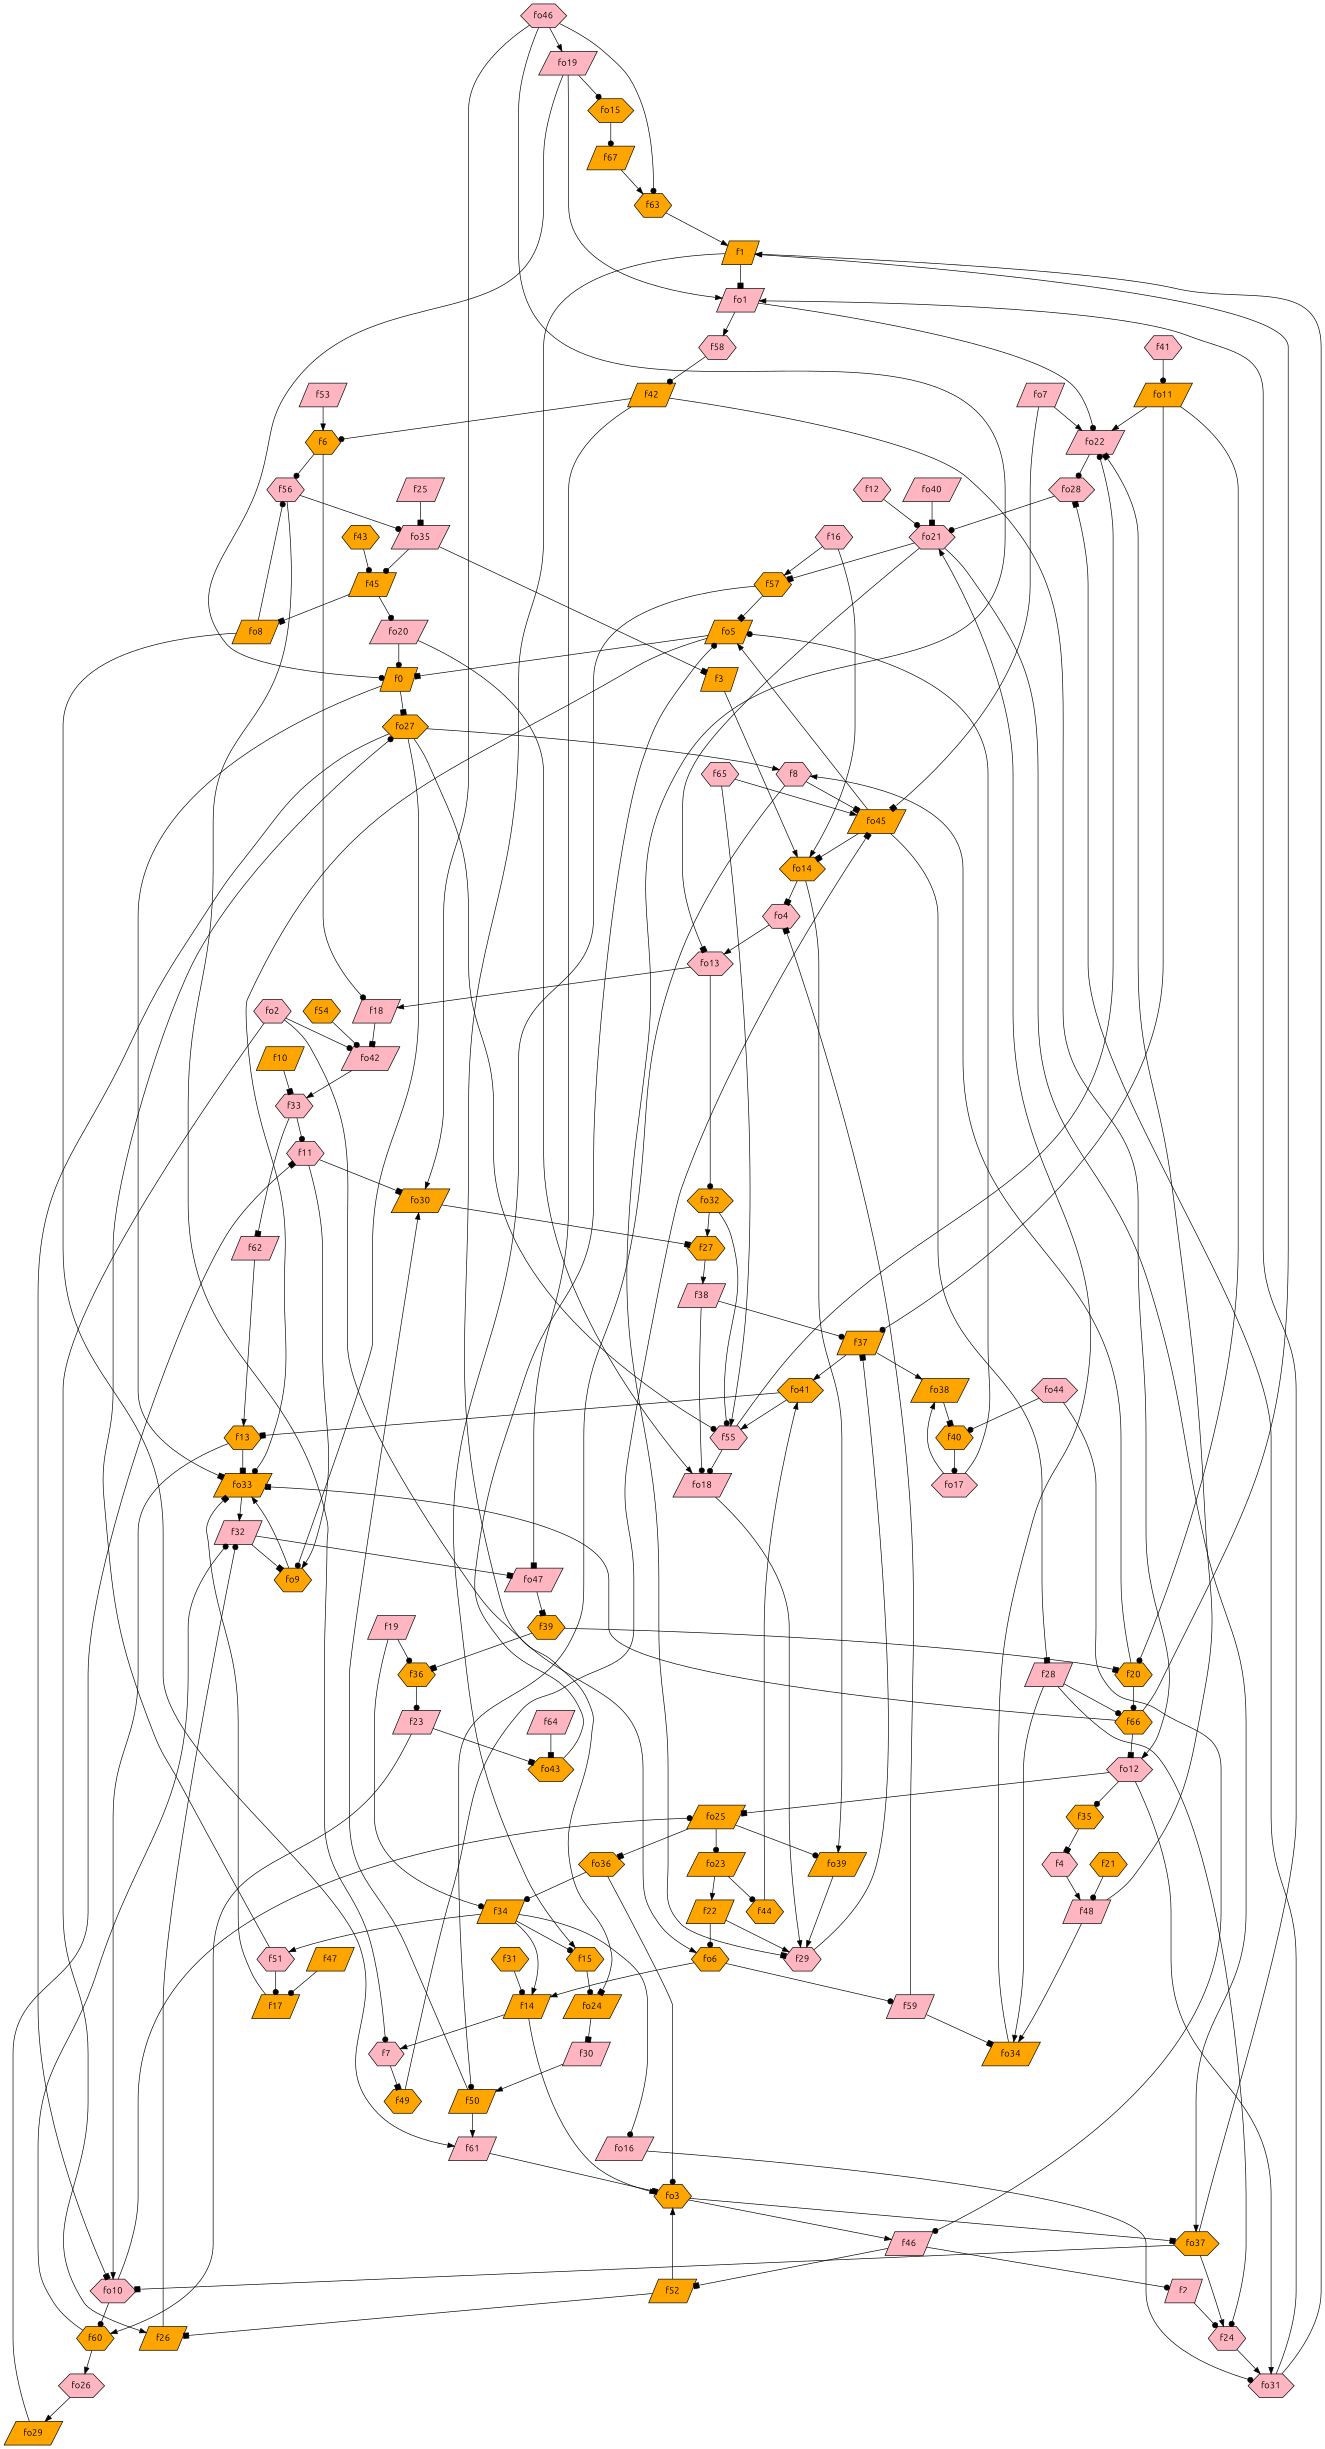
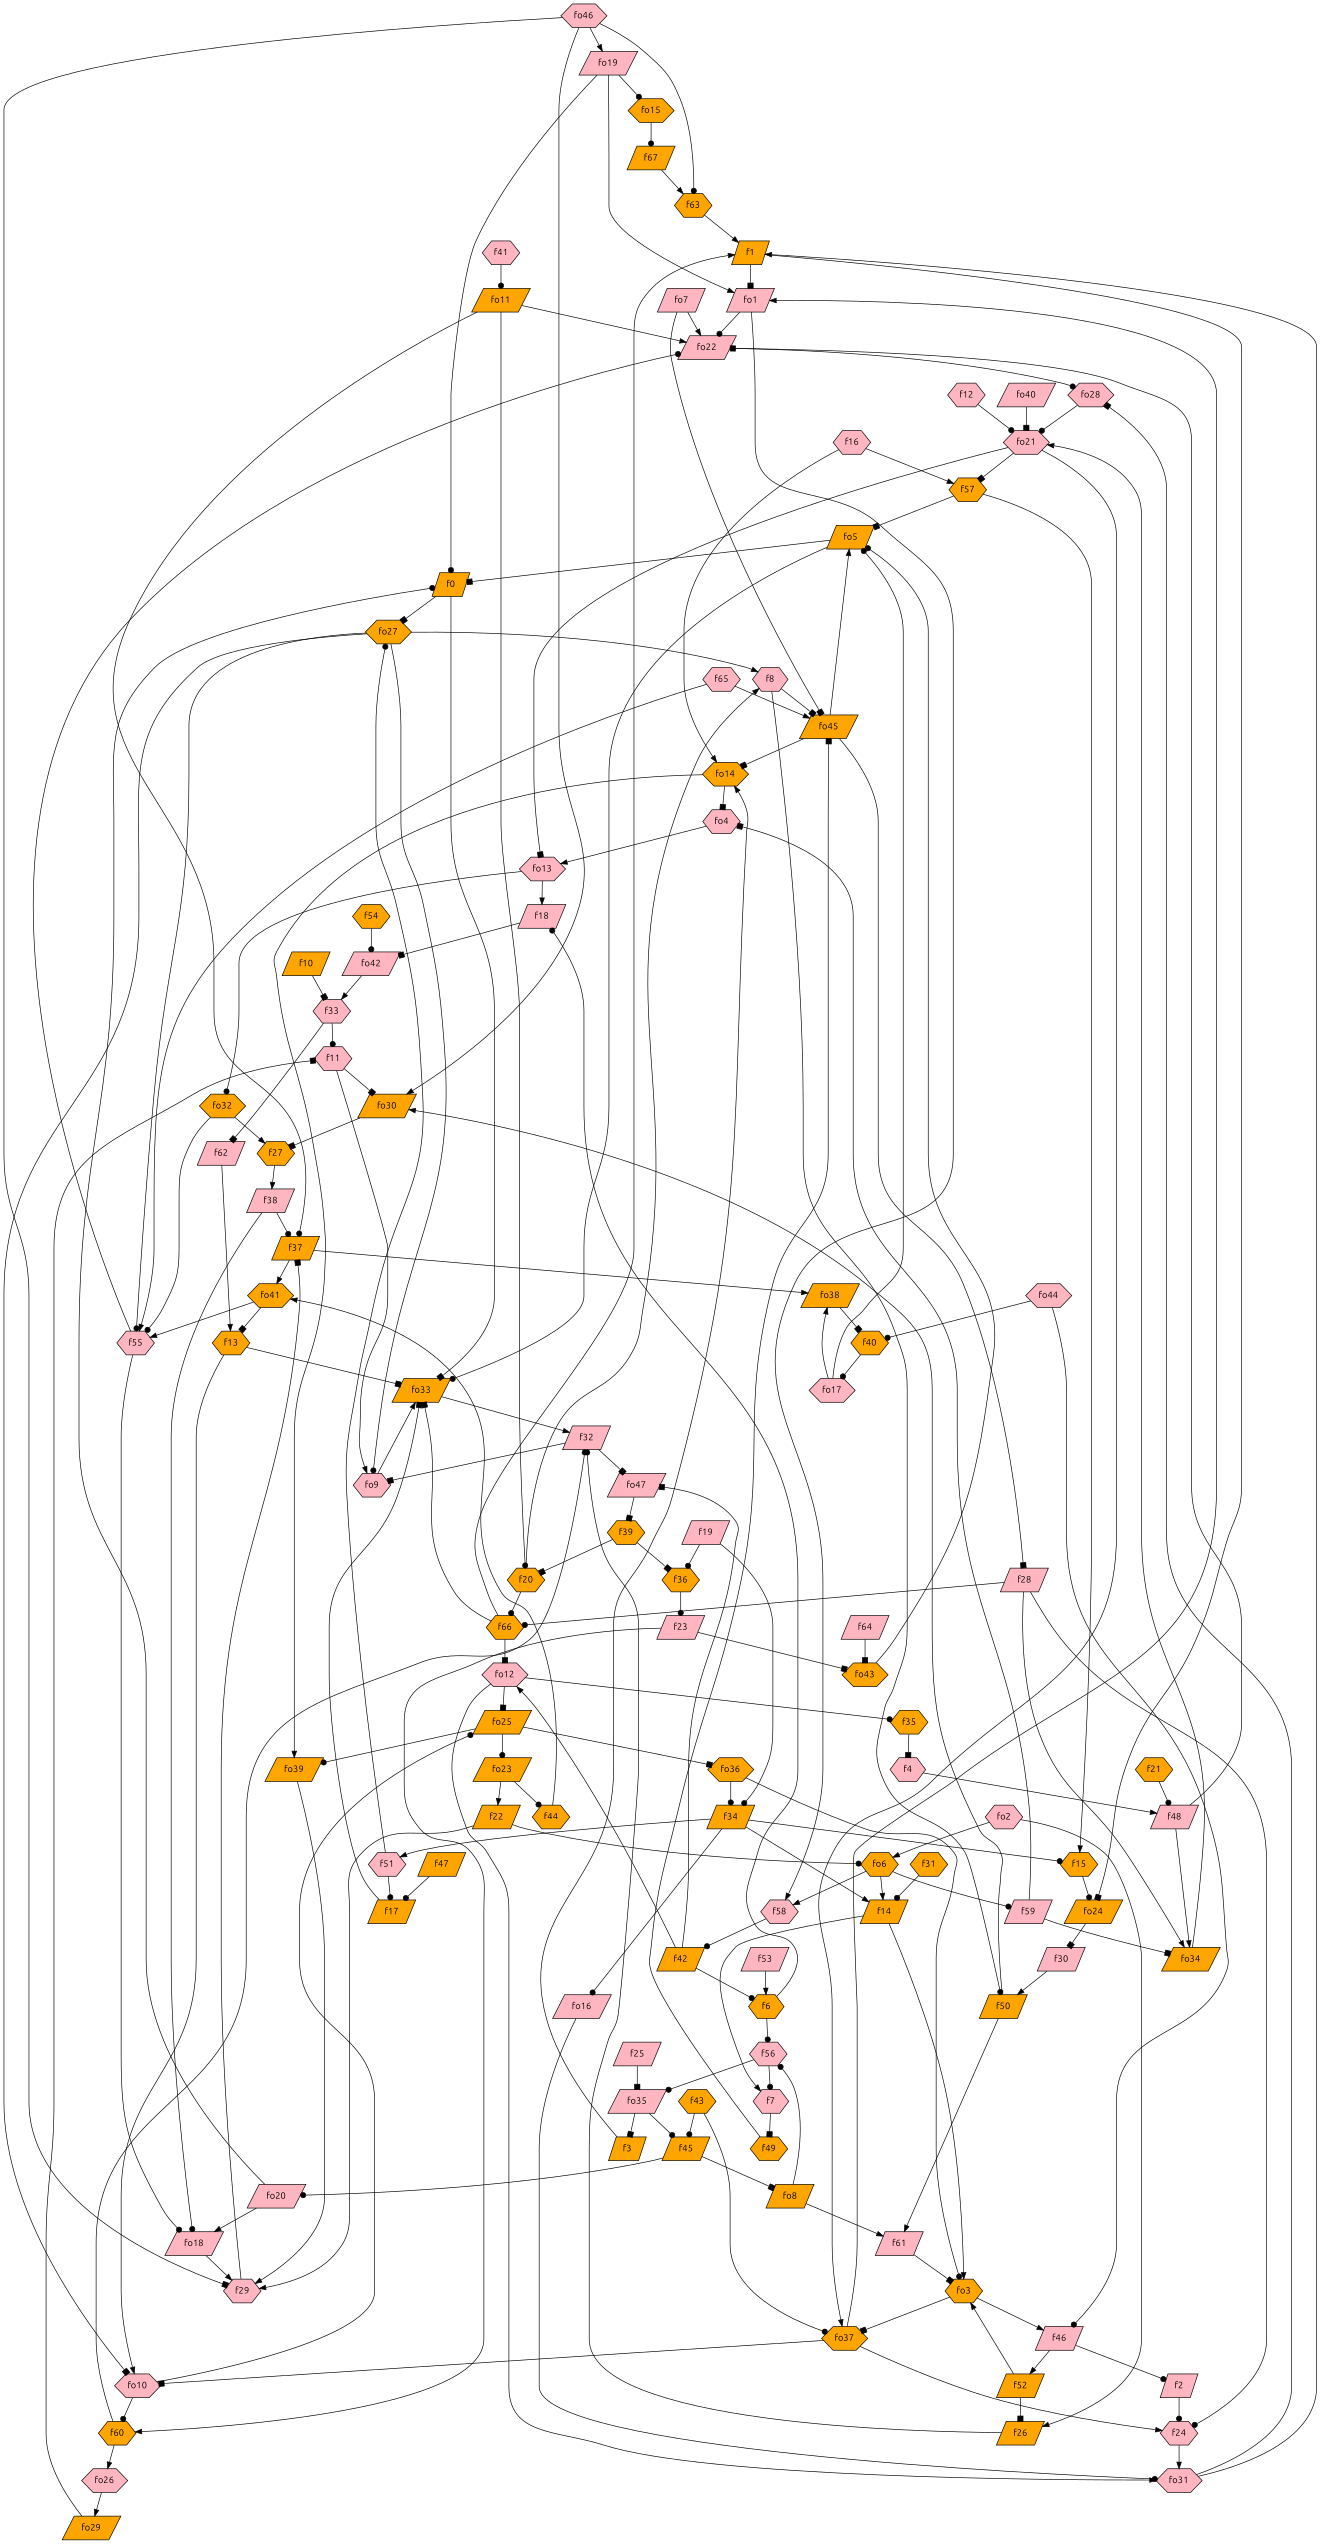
edge "fo2" -> "fo42": removed
node "fo9": fillcolor orange -> lightpink
edge "fo6" -> "f58": added
edge "f43" -> "fo37": added
edge "f46" -> "f52": arrowhead box -> normal
